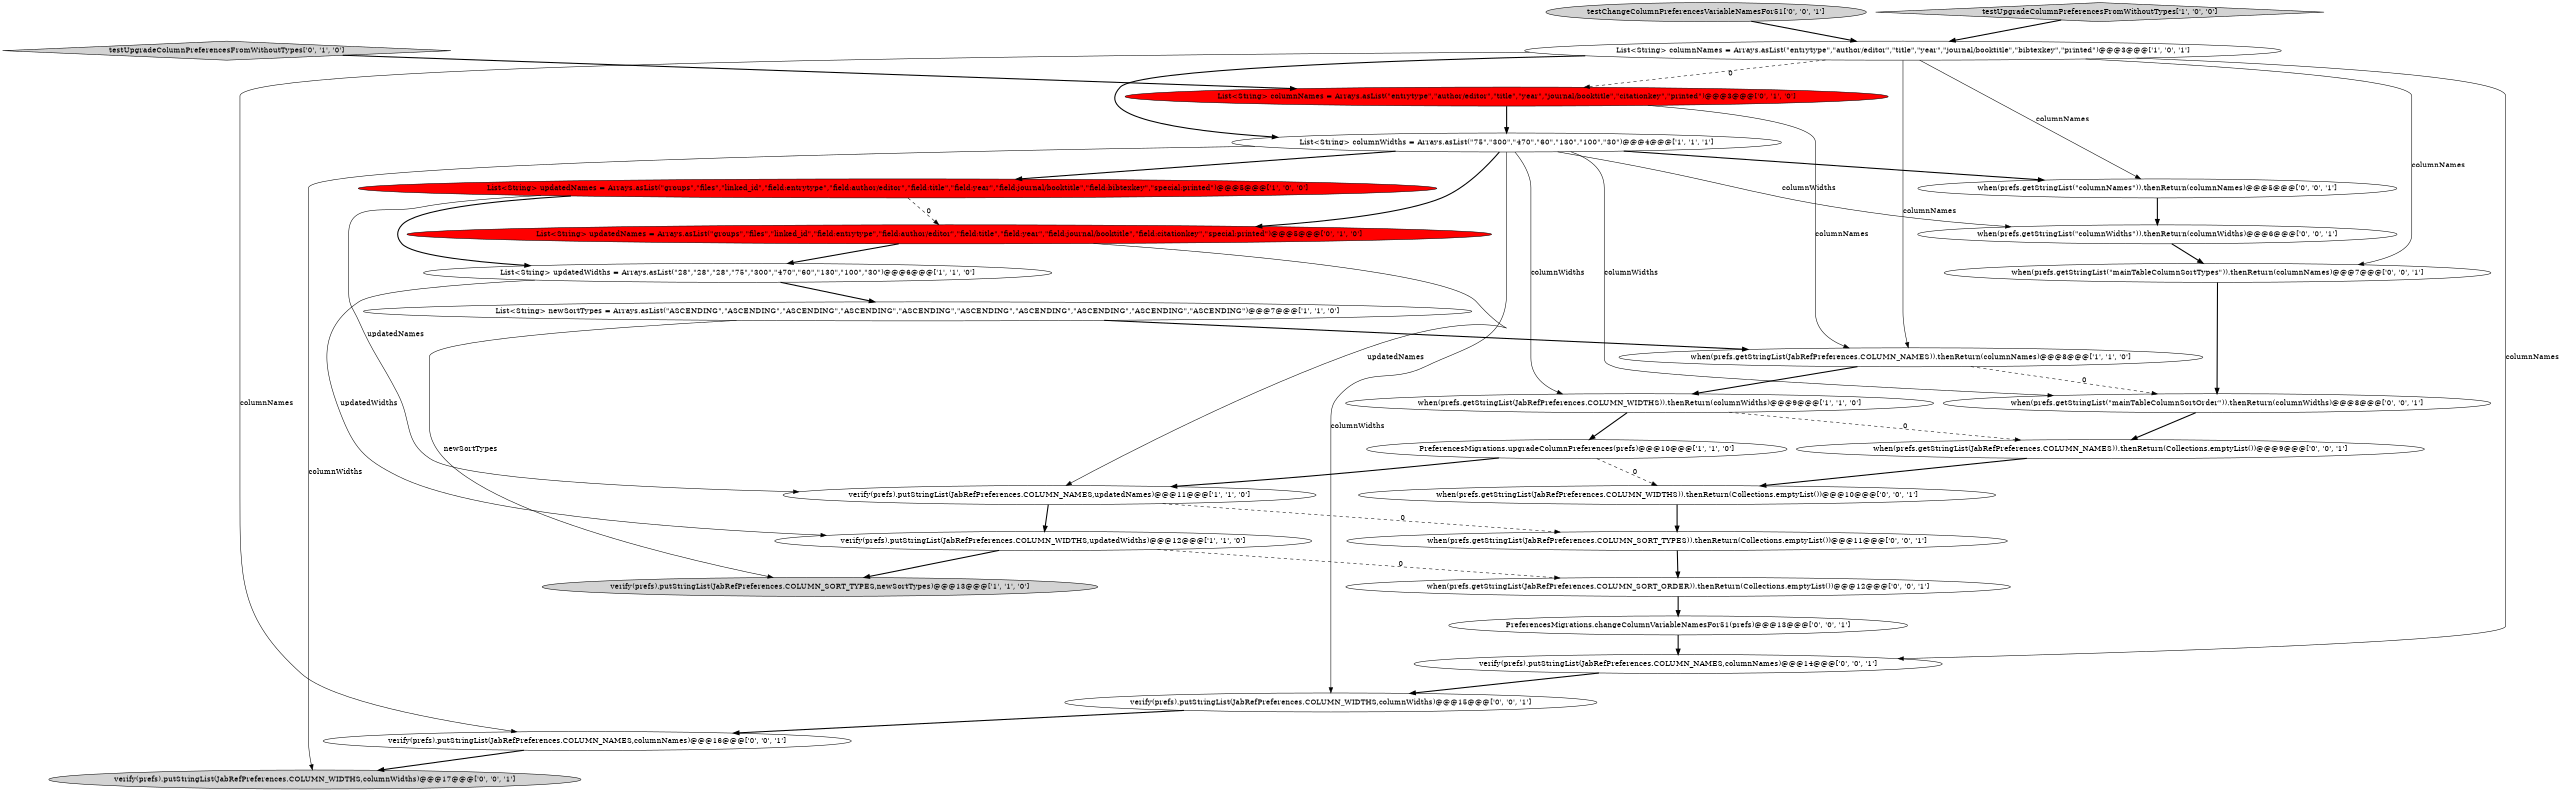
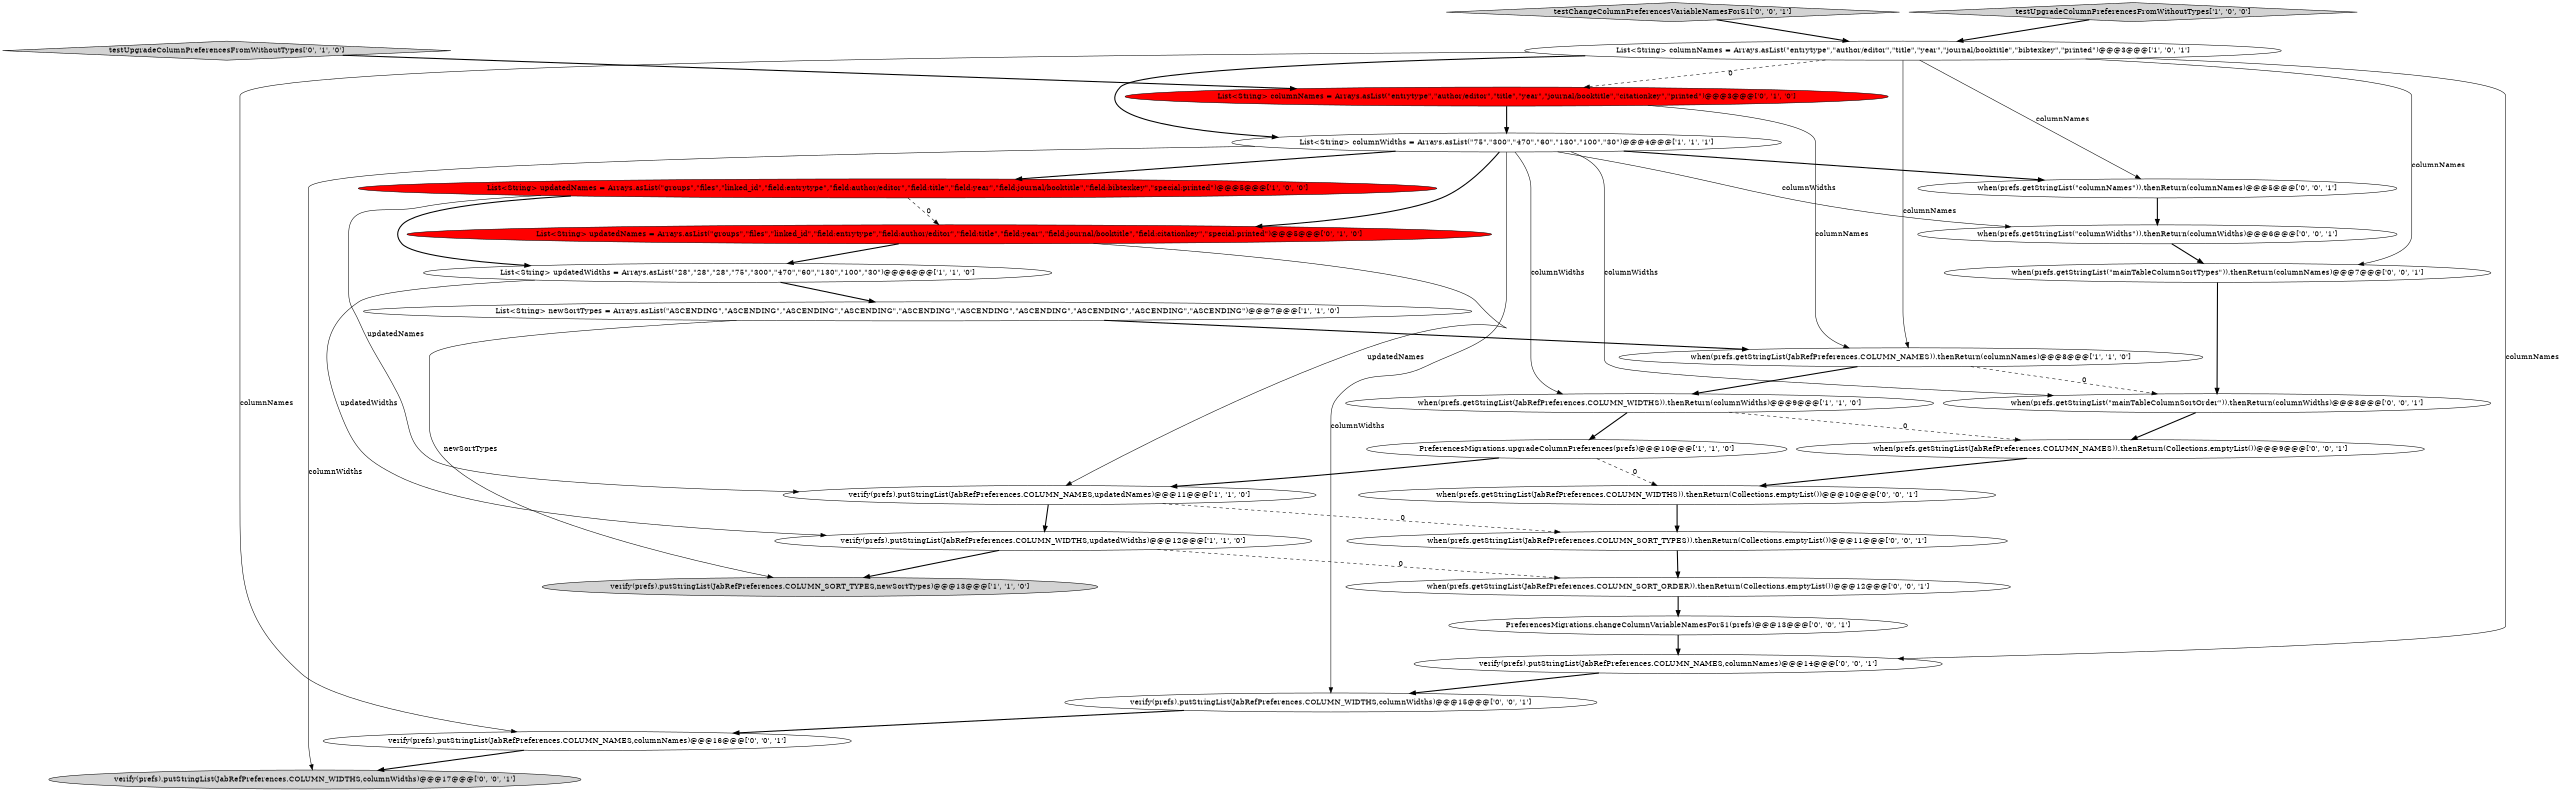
node "testChangeColumnPreferencesVariableNamesFor51['0', '0', '1']": shape ellipse -> diamond
